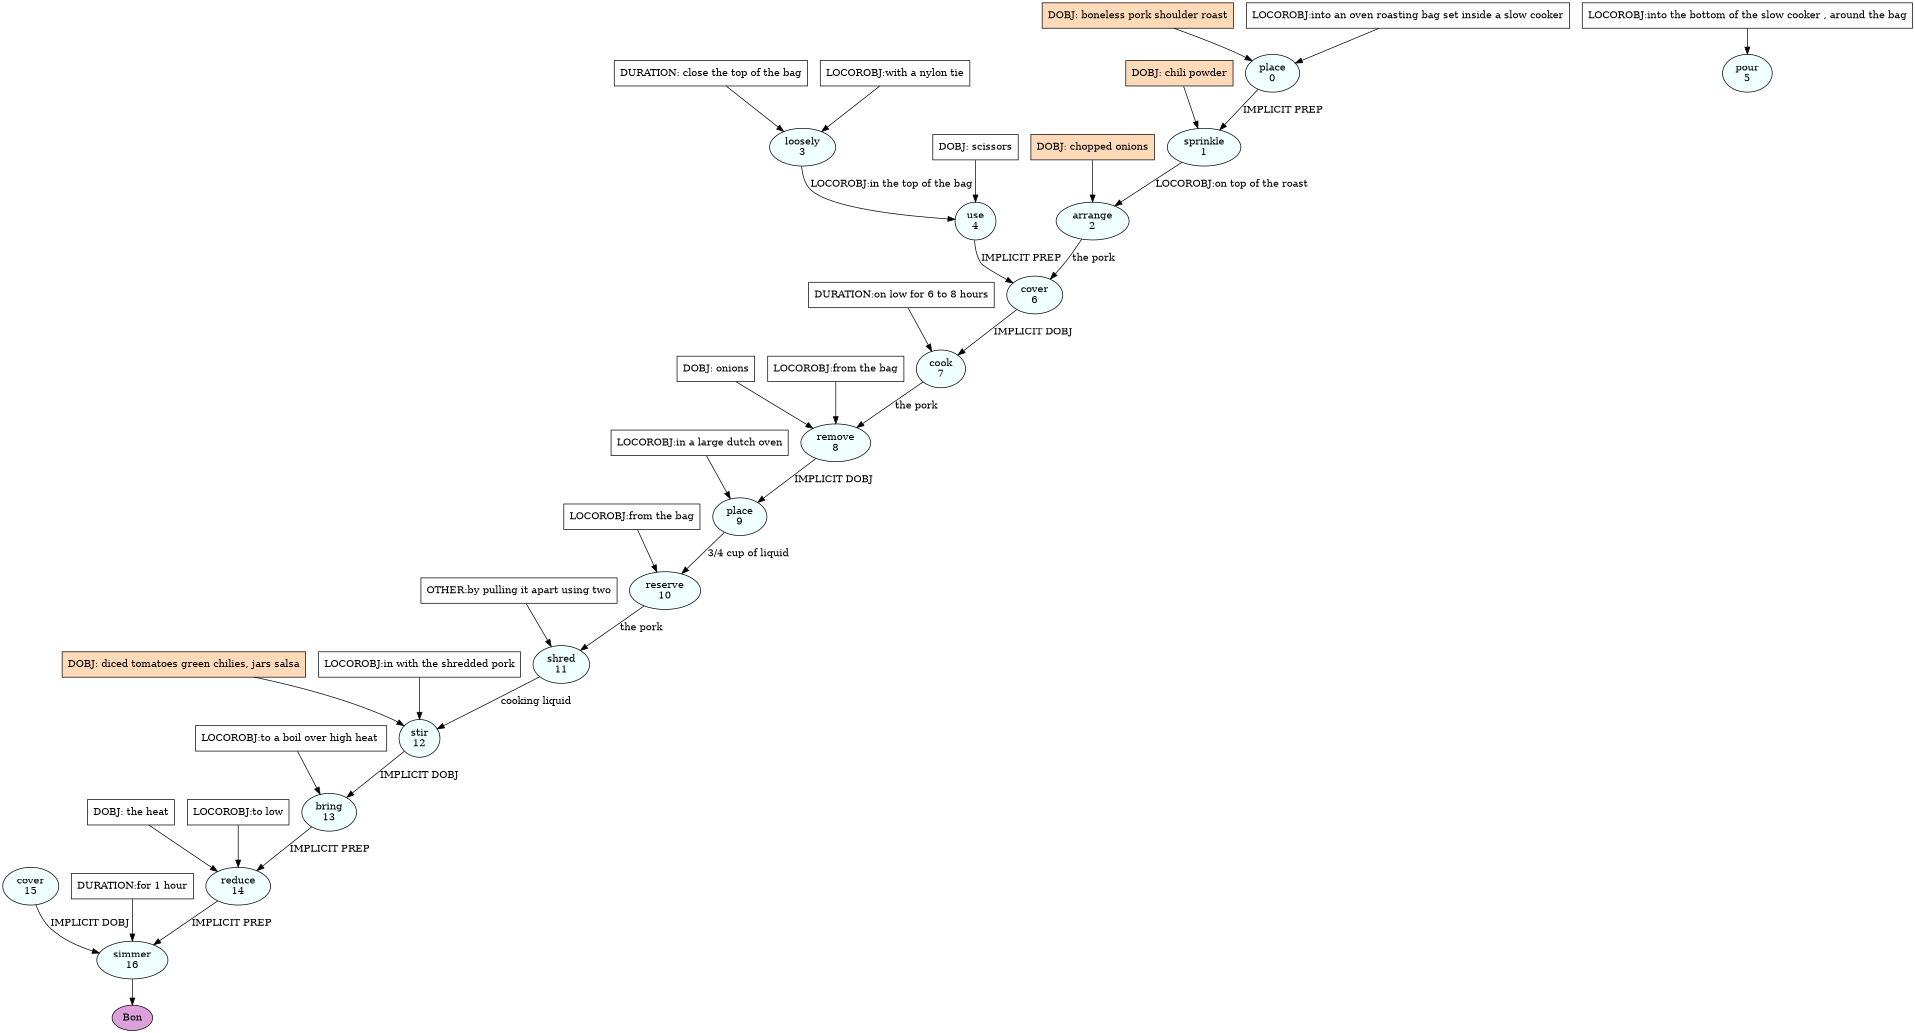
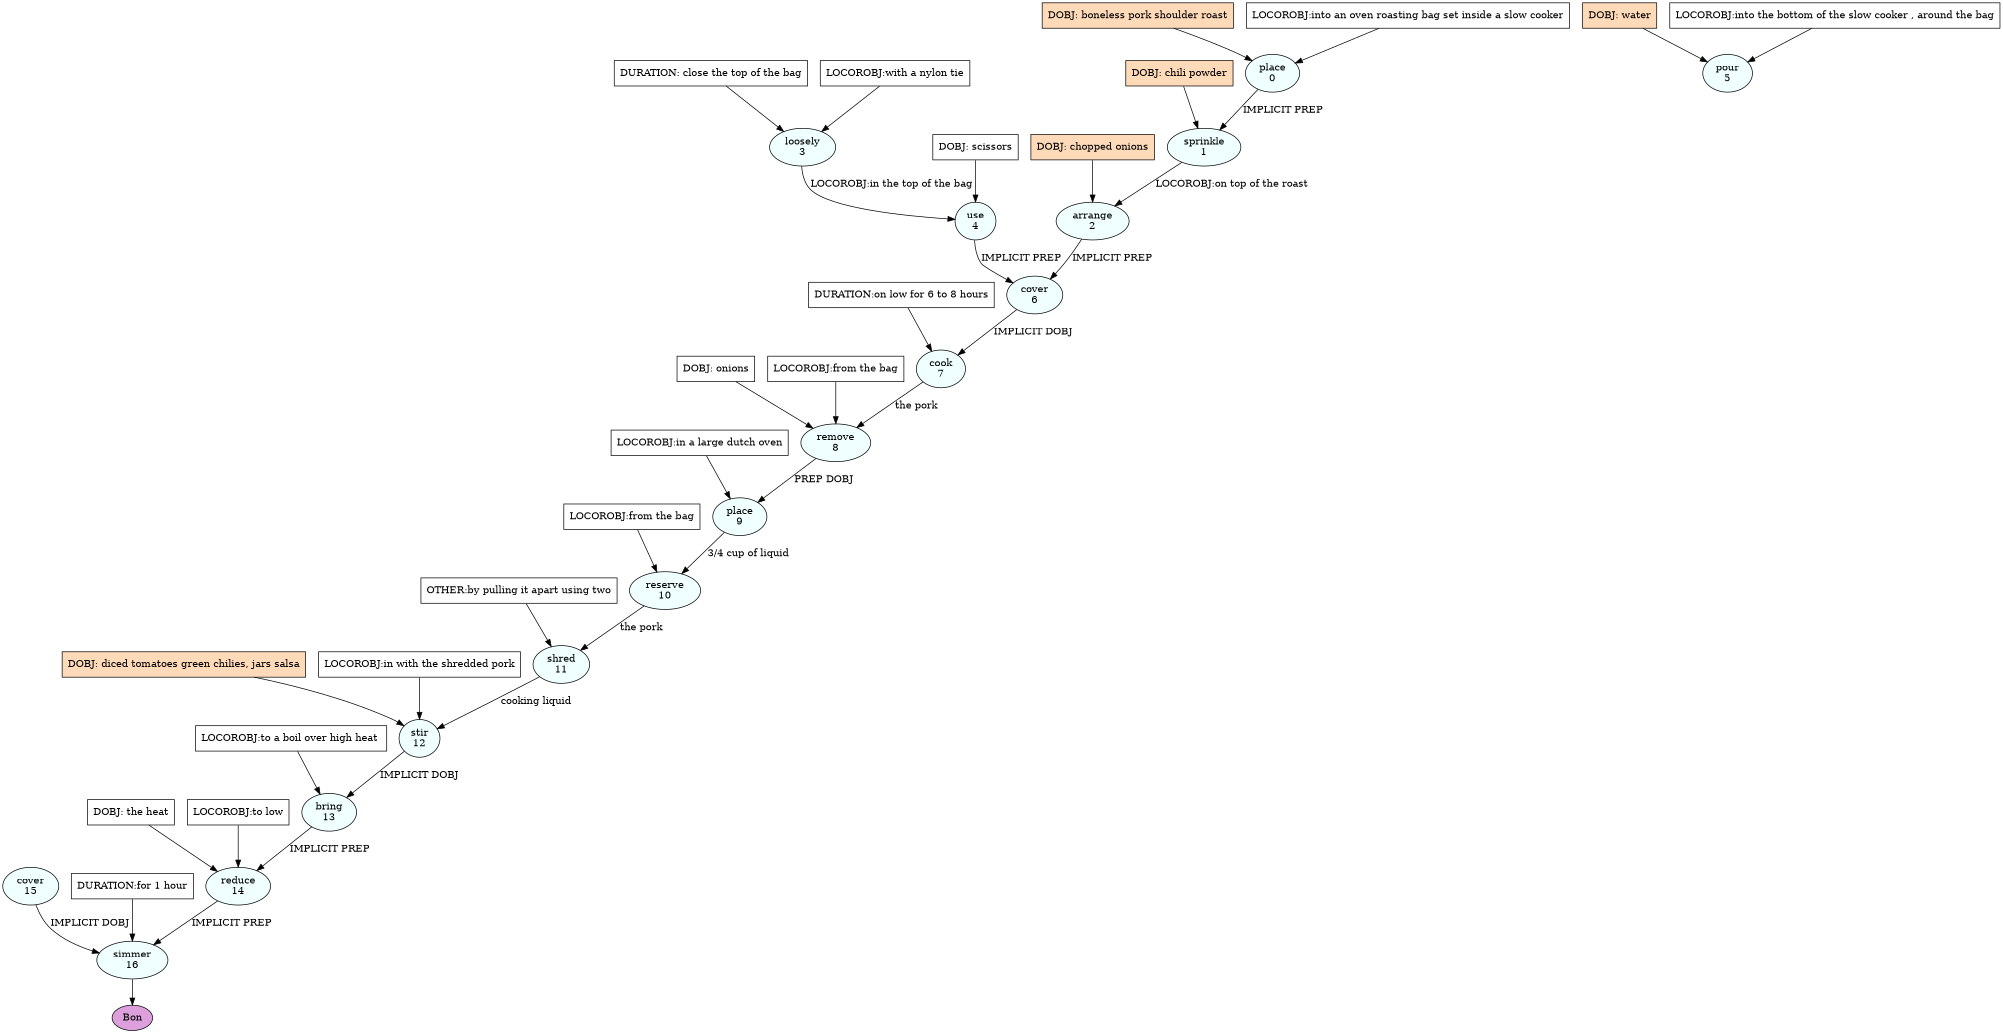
node "DOBJ: water": added
edge "arrange 2" -> "cover 6": label "the pork" -> "IMPLICIT PREP"
edge "remove 8" -> "place 9": label "IMPLICIT DOBJ" -> "PREP DOBJ"
